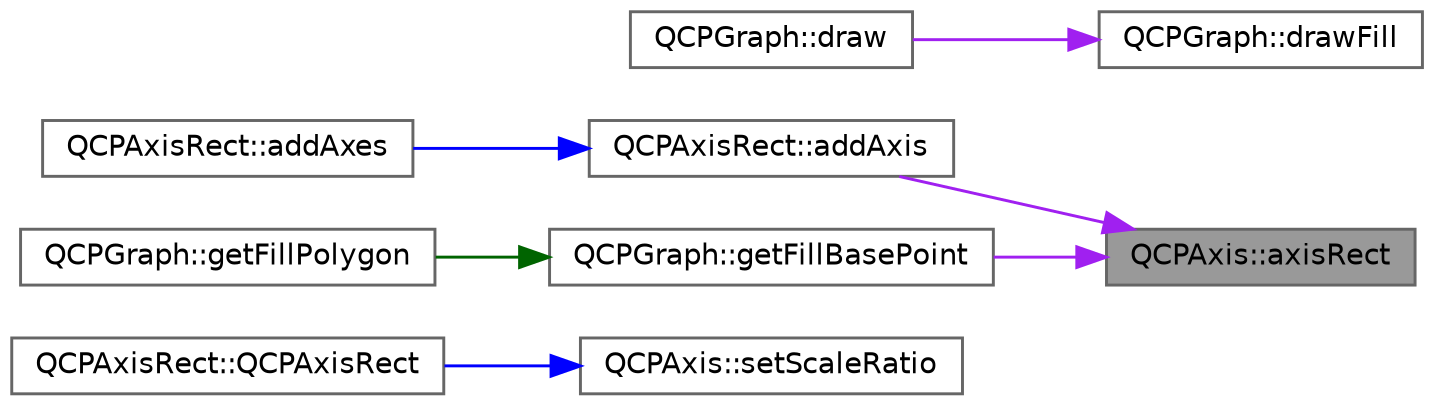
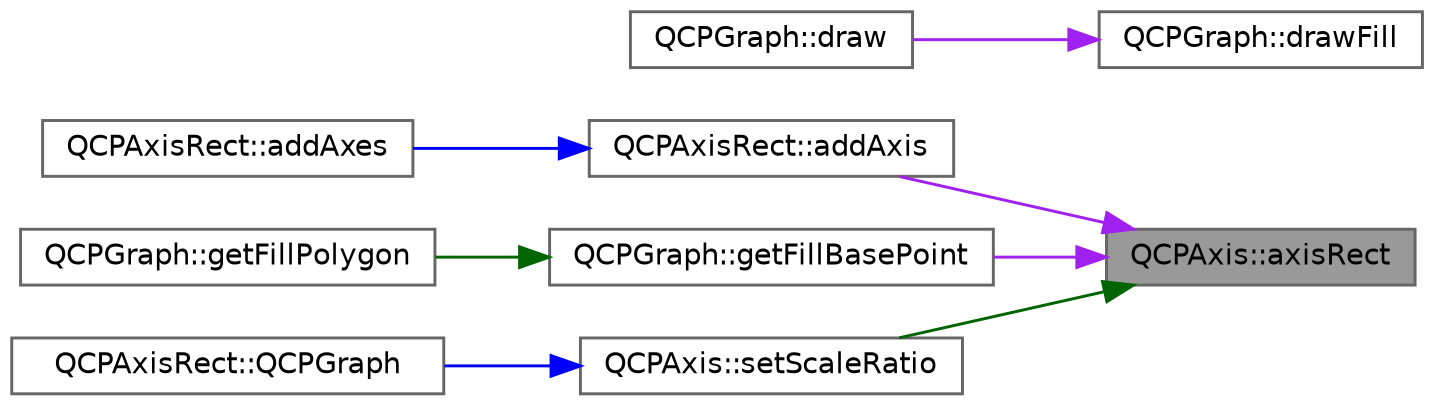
edge "QCPAxis::setScaleRatio" -> "QCPAxis::axisRect": added
node "QCPAxisRect::QCPAxisRect": label "QCPAxisRect::QCPAxisRect" -> "QCPAxisRect::QCPGraph"
